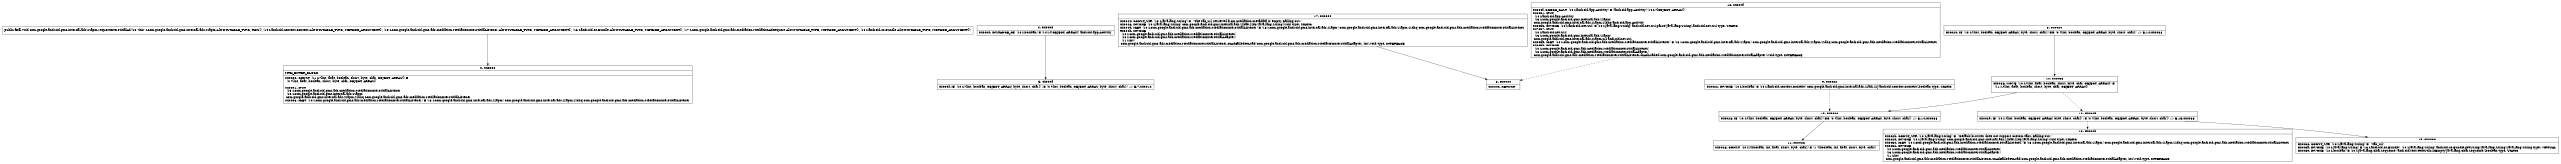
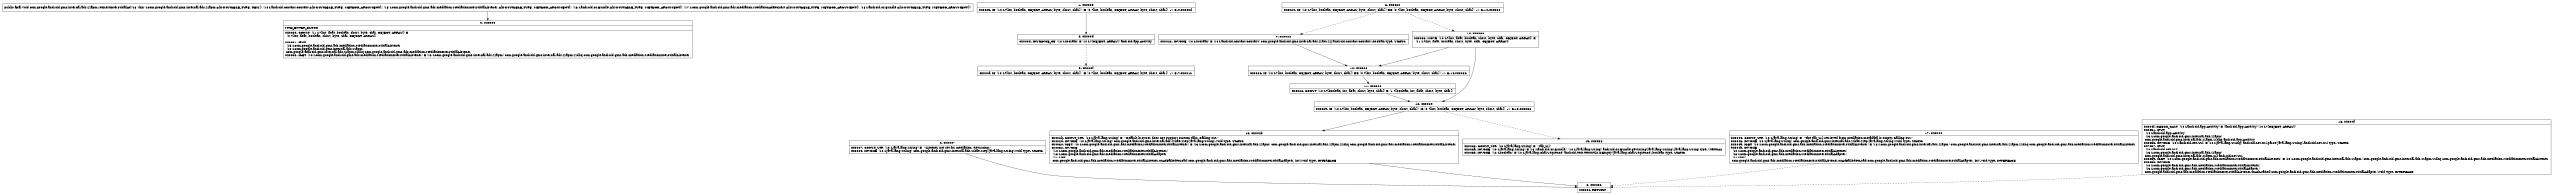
node "1: 0x0005": added
edge "8: 0x0020" -> "9: 0x0022": added
edge "8: 0x0020" -> "14: 0x0036": style solid -> dashed
edge "4: 0x000d" -> "5: 0x000f": style solid -> dashed
edge "17: 0x0044" -> "3: 0x000c": style solid -> dashed
edge "11: 0x0028" -> "12: 0x0029": added
edge "9: 0x0022" -> "10: 0x0026": style dashed -> solid
edge "14: 0x0036" -> "12: 0x0029": style dashed -> solid
edge "12: 0x0029" -> "13: 0x002b": style dashed -> solid
edge "12: 0x0029" -> "15: 0x0038": style solid -> dashed
node "2: 0x0007": added
edge "13: 0x002b" -> "3: 0x000c": added
